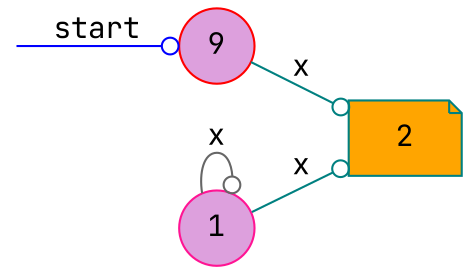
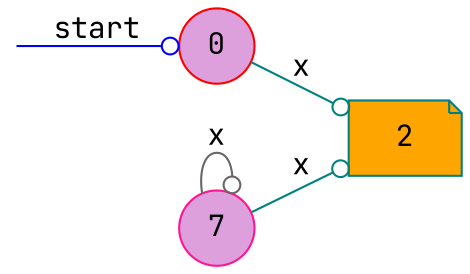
node "9": label "9" -> "0"
node "1": label "1" -> "7"
